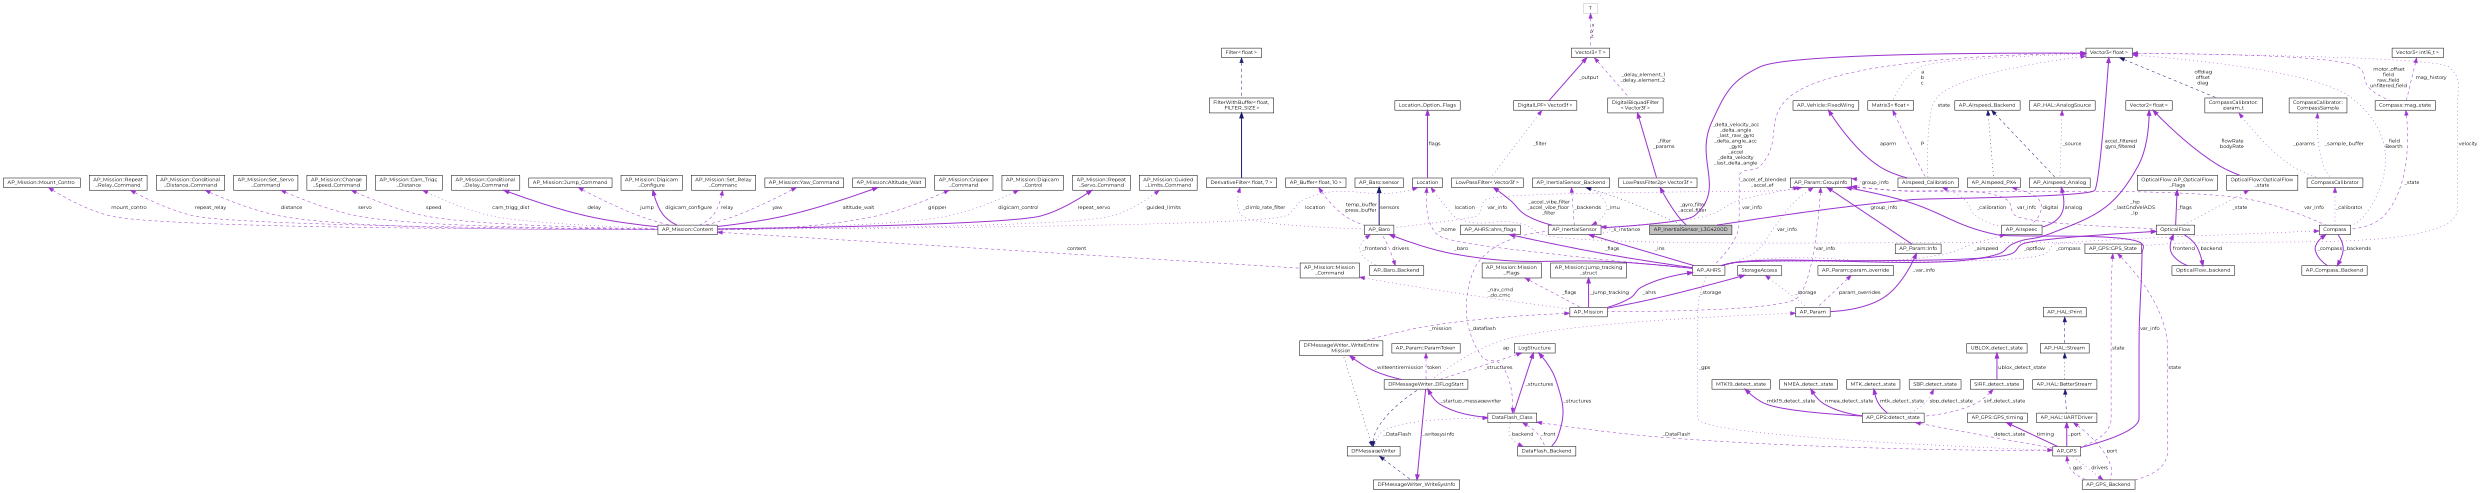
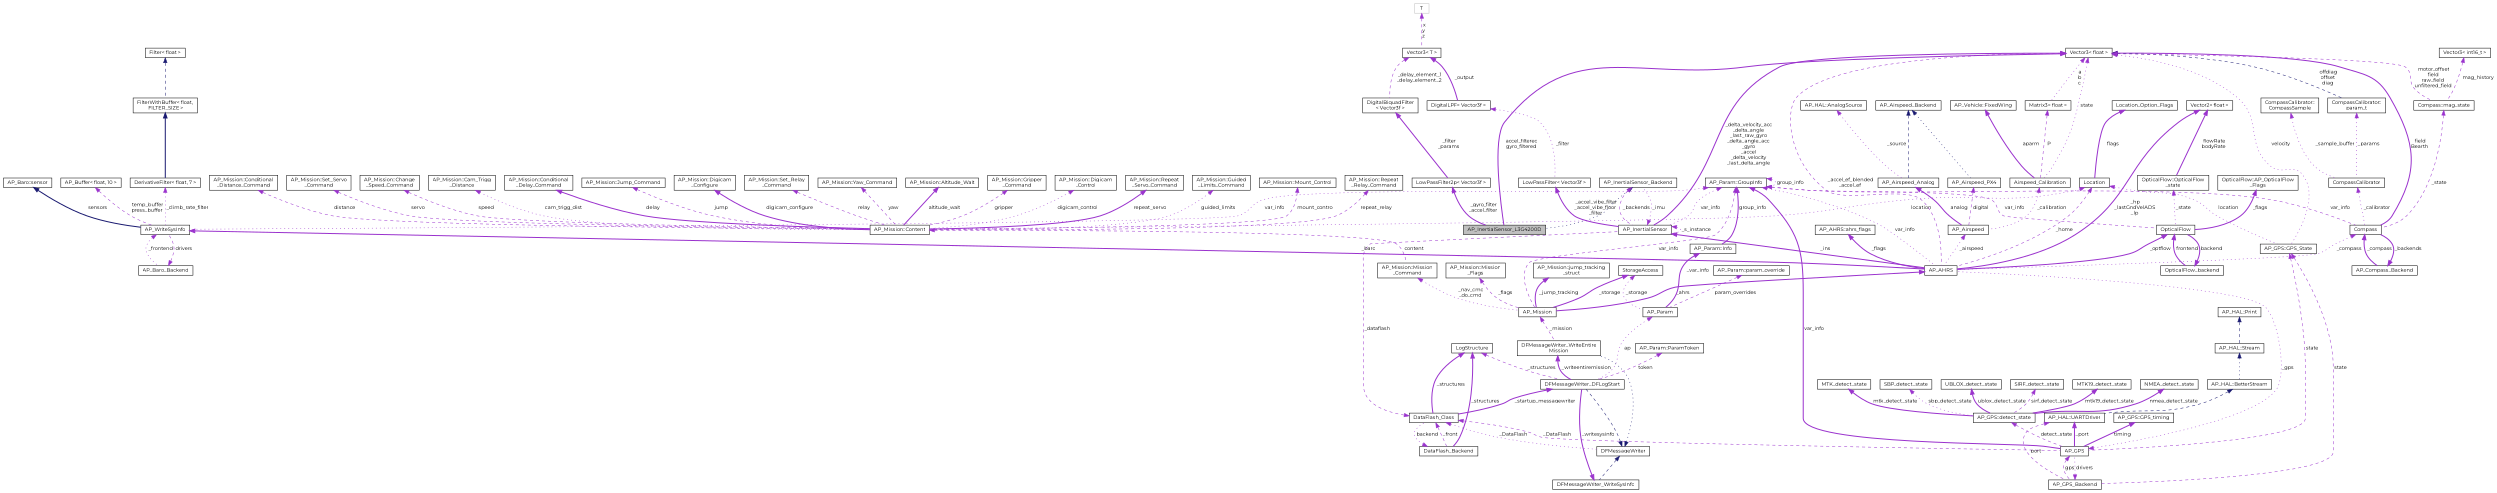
edge "Compass" -> "Vector3< float >": style dotted -> bold
node "AP_Baro": label "AP_Baro" -> "AP_WriteSysInfo"
edge "SIRF_detect_state" -> "UBLOX_detect_state": now "AP_GPS::detect_state" -> "UBLOX_detect_state"
